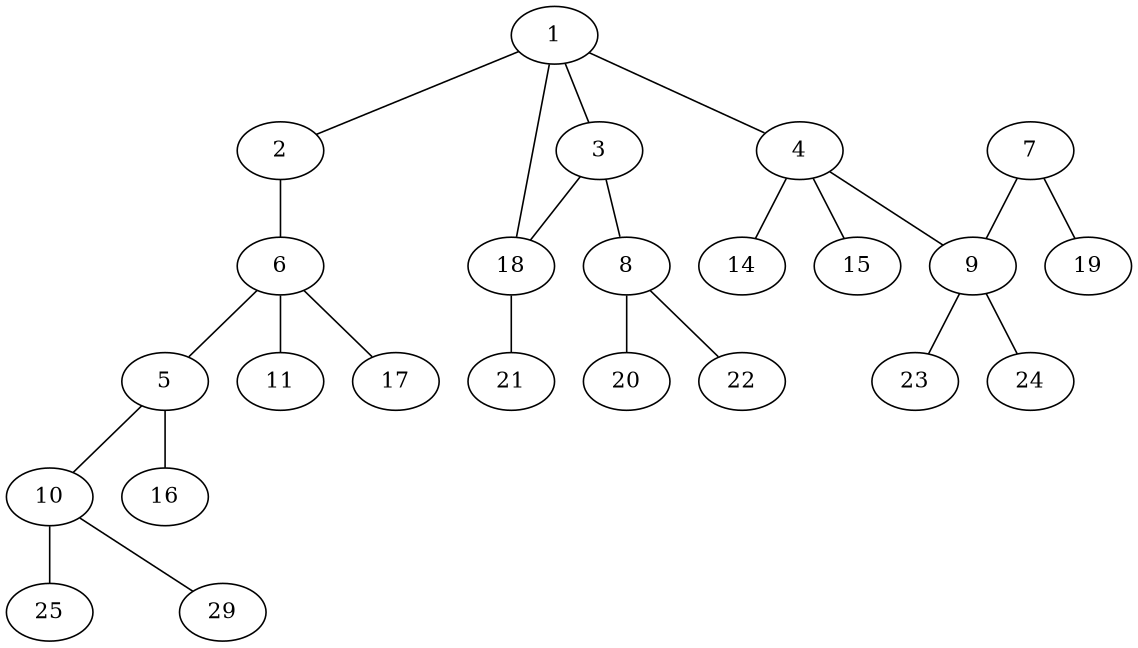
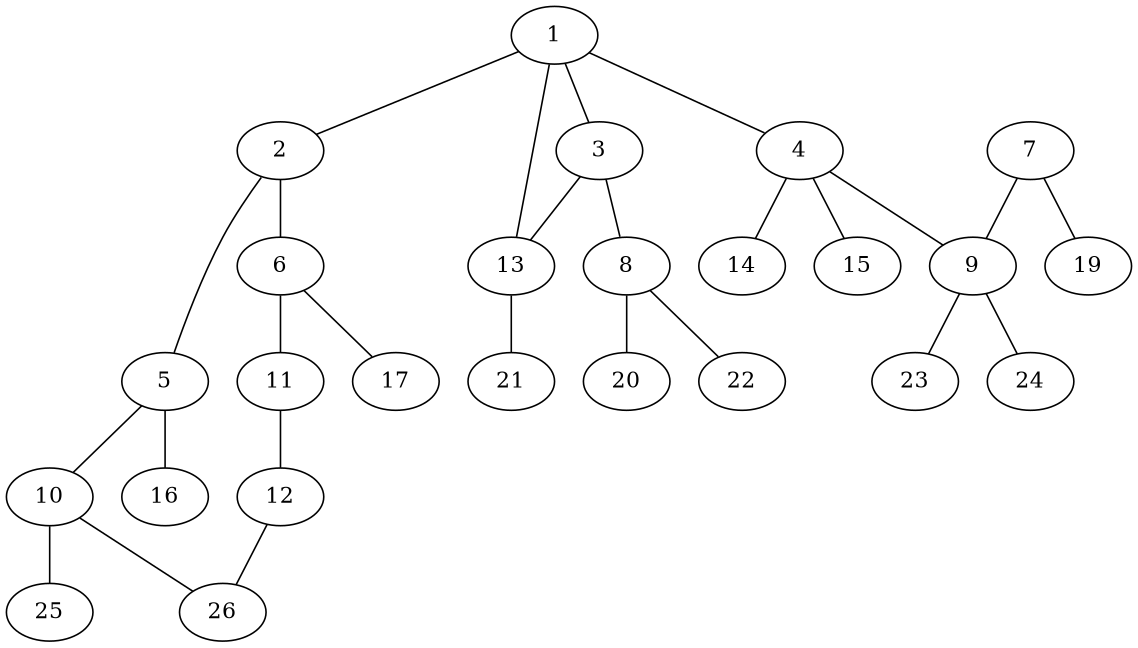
node "18": label "18" -> "13"
edge "6" -- "5": now "2" -- "5"
node "12": added
node "29": label "29" -> "26"
